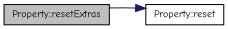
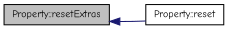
edge "Property::resetExtras" -> "Property::reset": reversed
